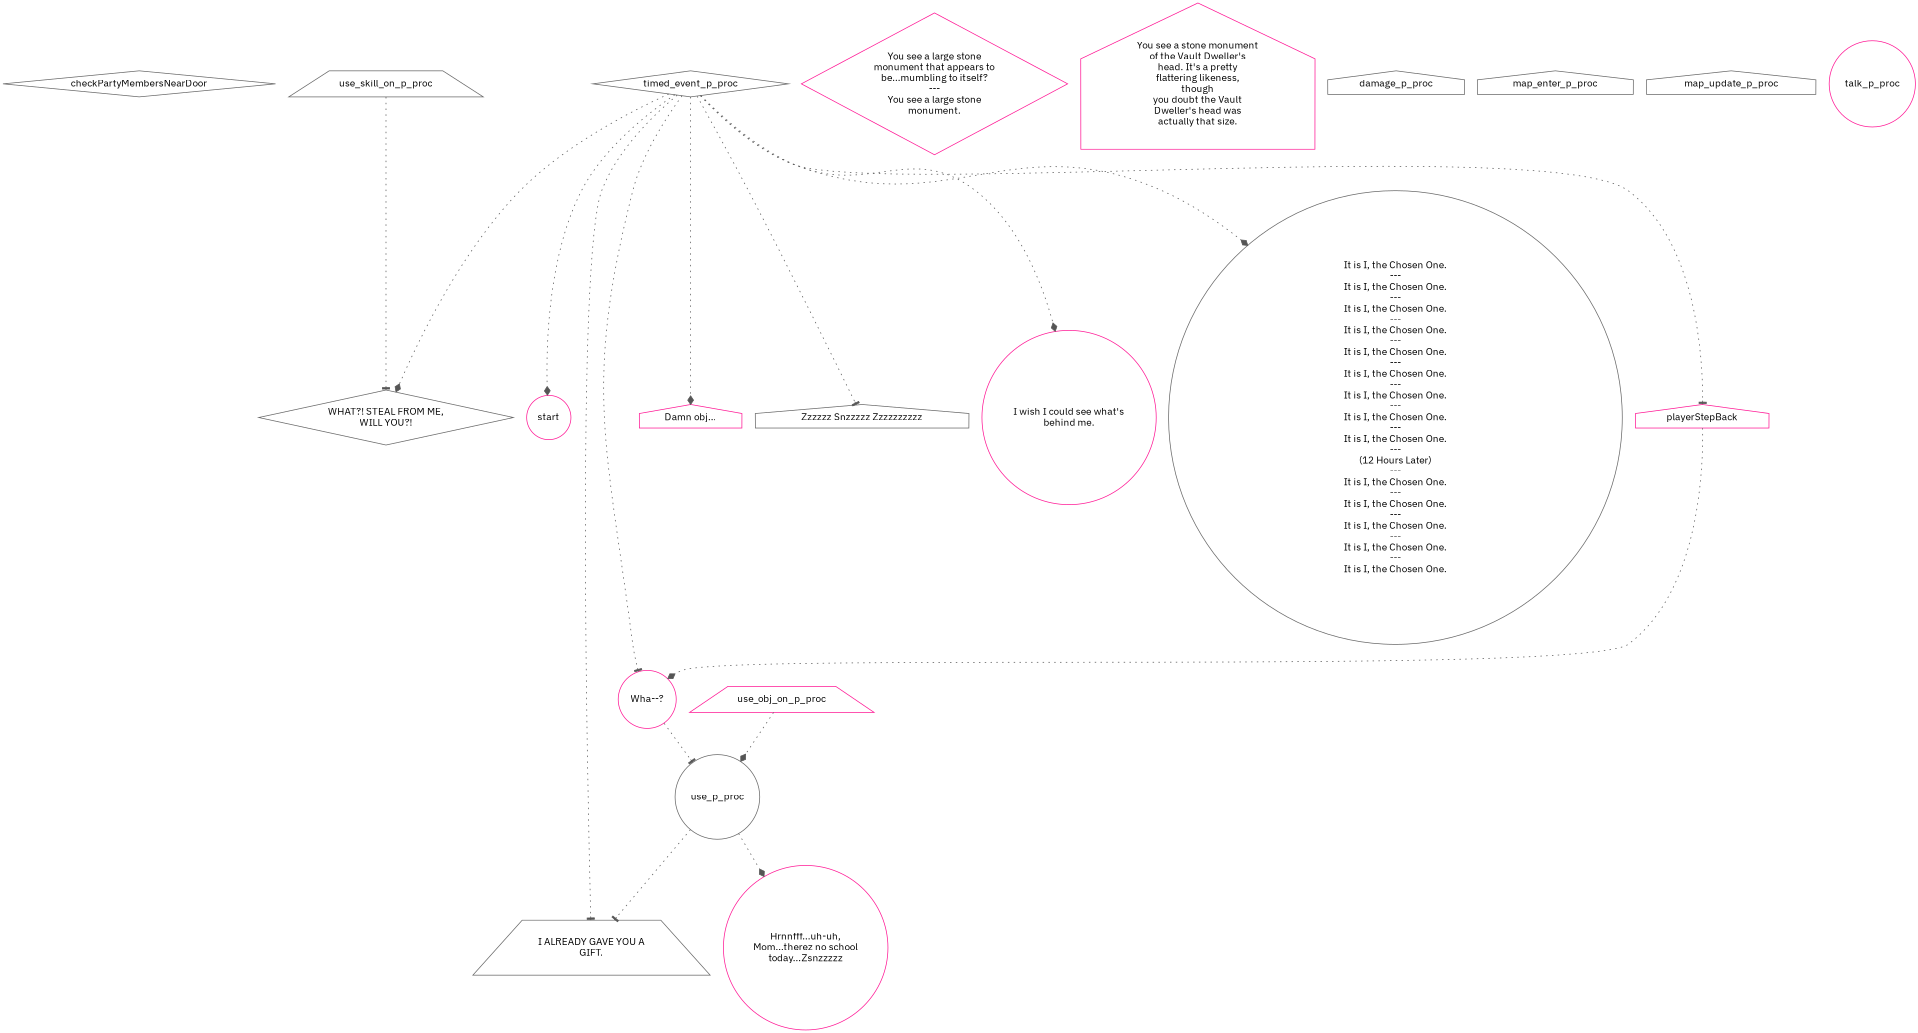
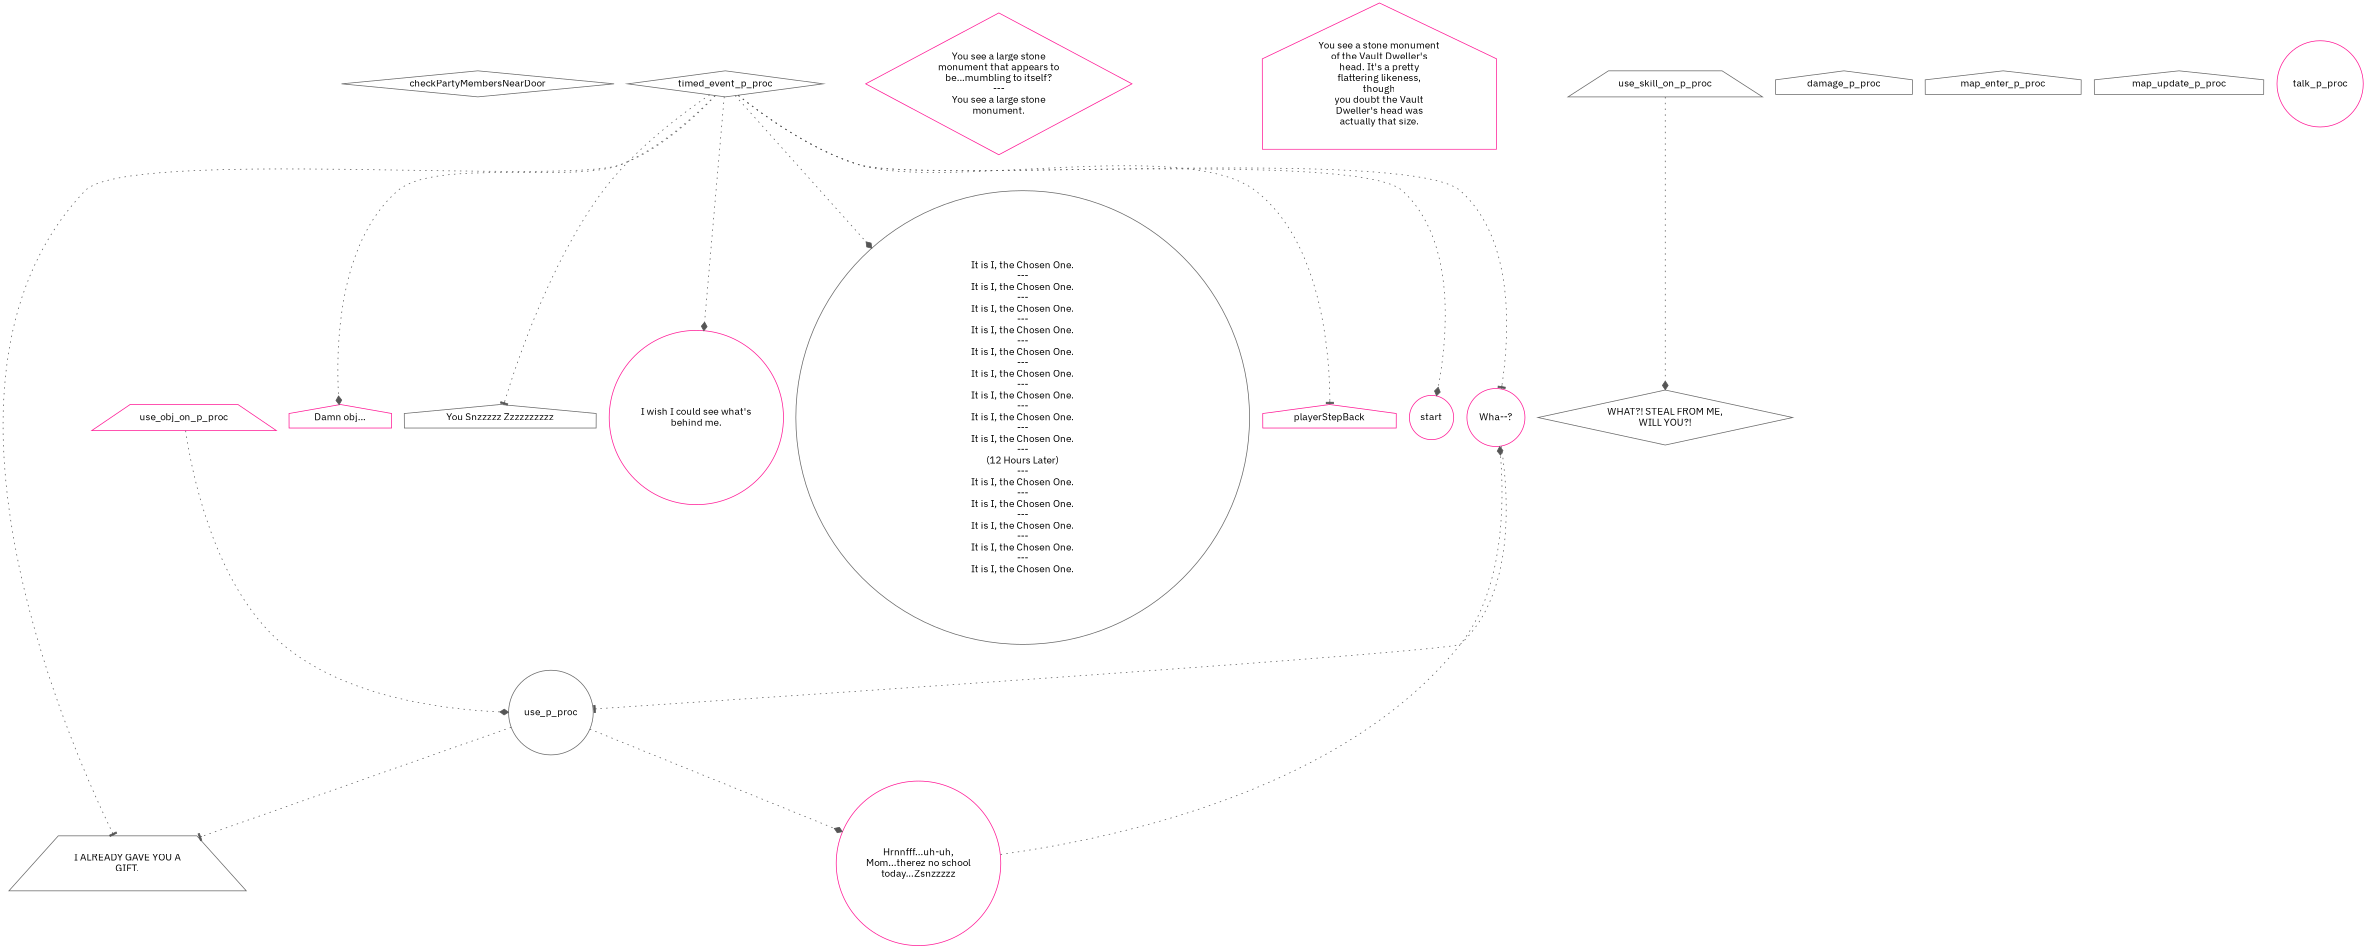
edge "timed_event_p_proc" -> "WHAT?! STEAL FROM ME, WILL YOU?!": removed
edge "use_skill_on_p_proc" -> "WHAT?! STEAL FROM ME, WILL YOU?!": arrowhead tee -> diamond
node "Zzzzzz Snzzzzz Zzzzzzzzzz": label "Zzzzzz Snzzzzz Zzzzzzzzzz" -> "You Snzzzzz Zzzzzzzzzz"
edge "playerStepBack" -> "Wha--?": now "Hrnnfff...uh-uh, Mom...therez no school today...Zsnzzzzz" -> "Wha--?"
